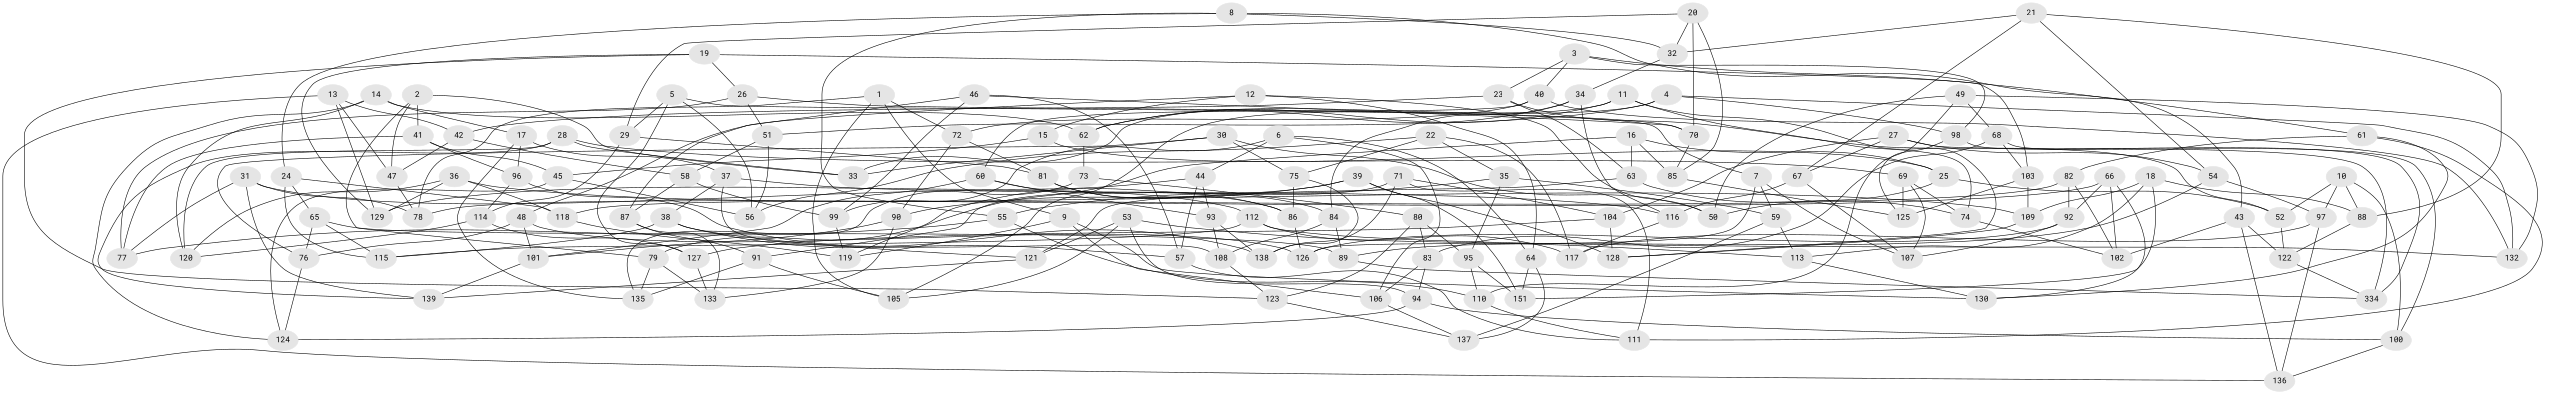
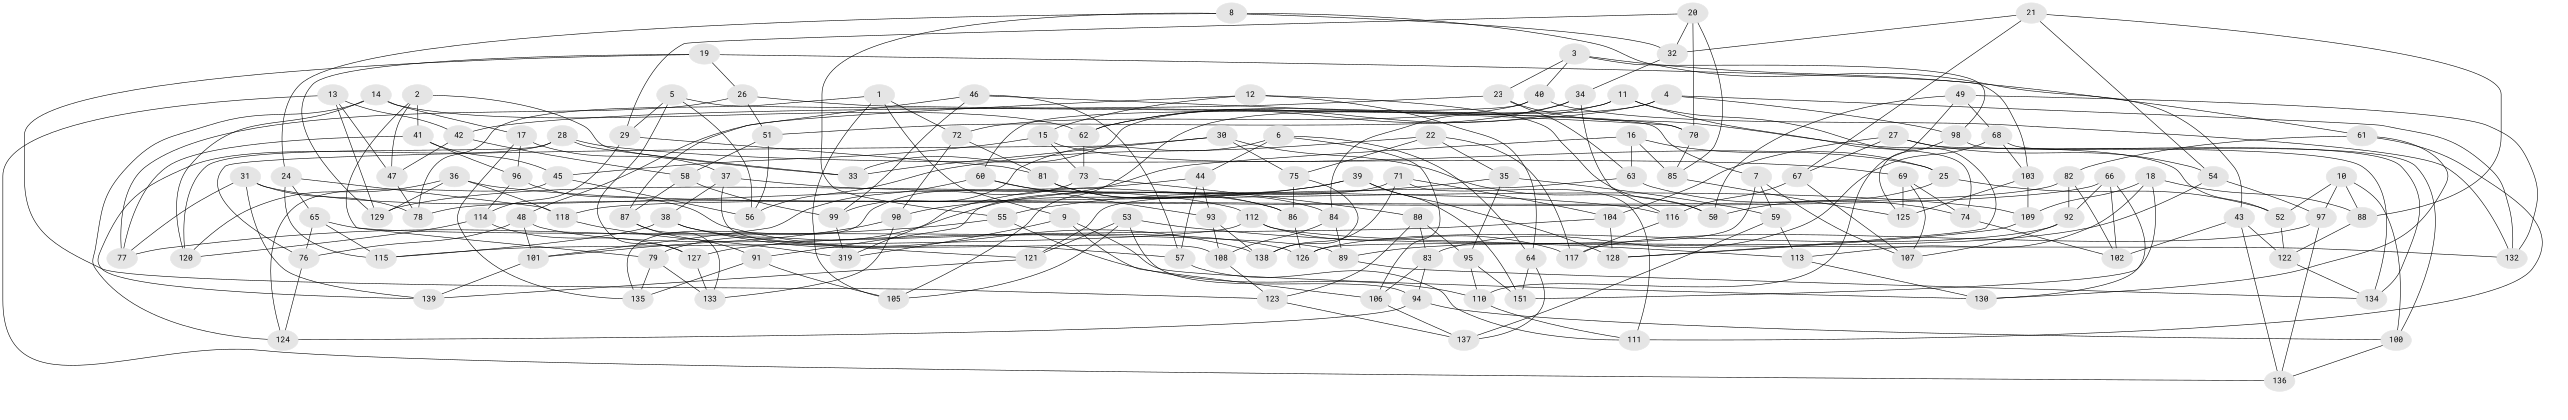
edge "15" -- "73": added
node "119": label "119" -> "319"
node "334": label "334" -> "134"
